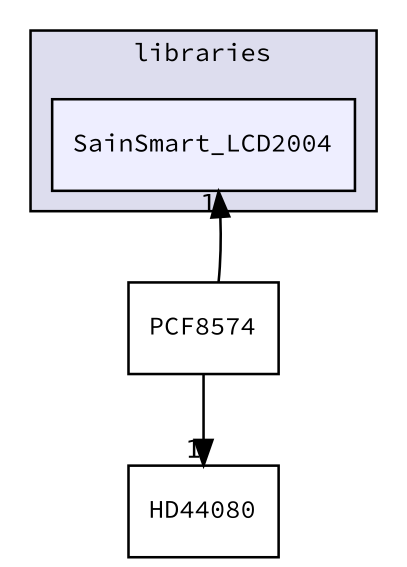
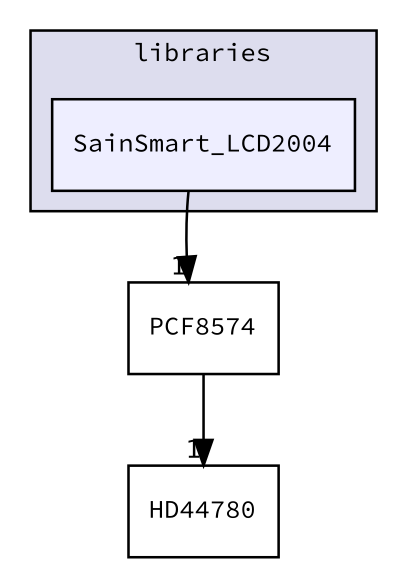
edge "PCF8574" -> "SainSmart_LCD2004": reversed
node "HD44080": label "HD44080" -> "HD44780"
